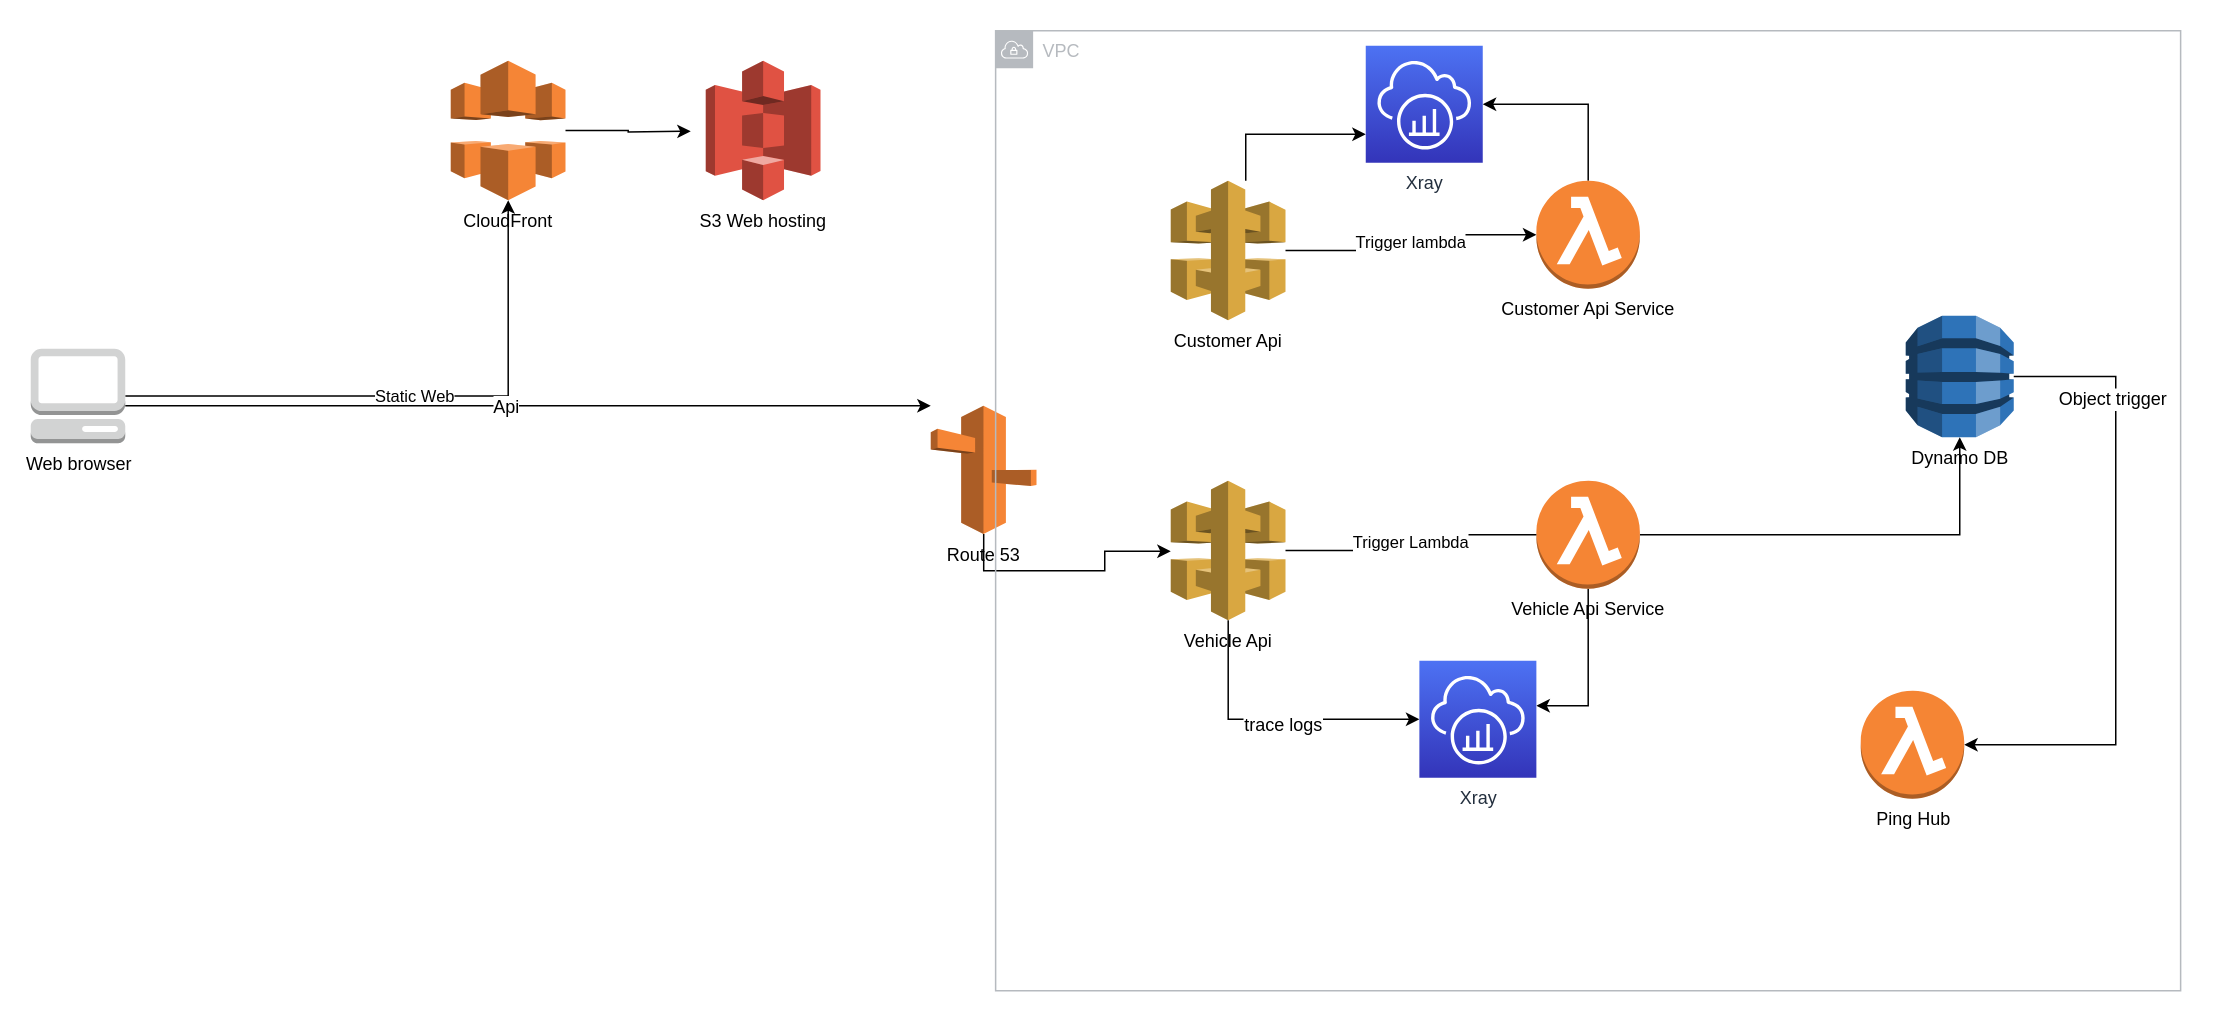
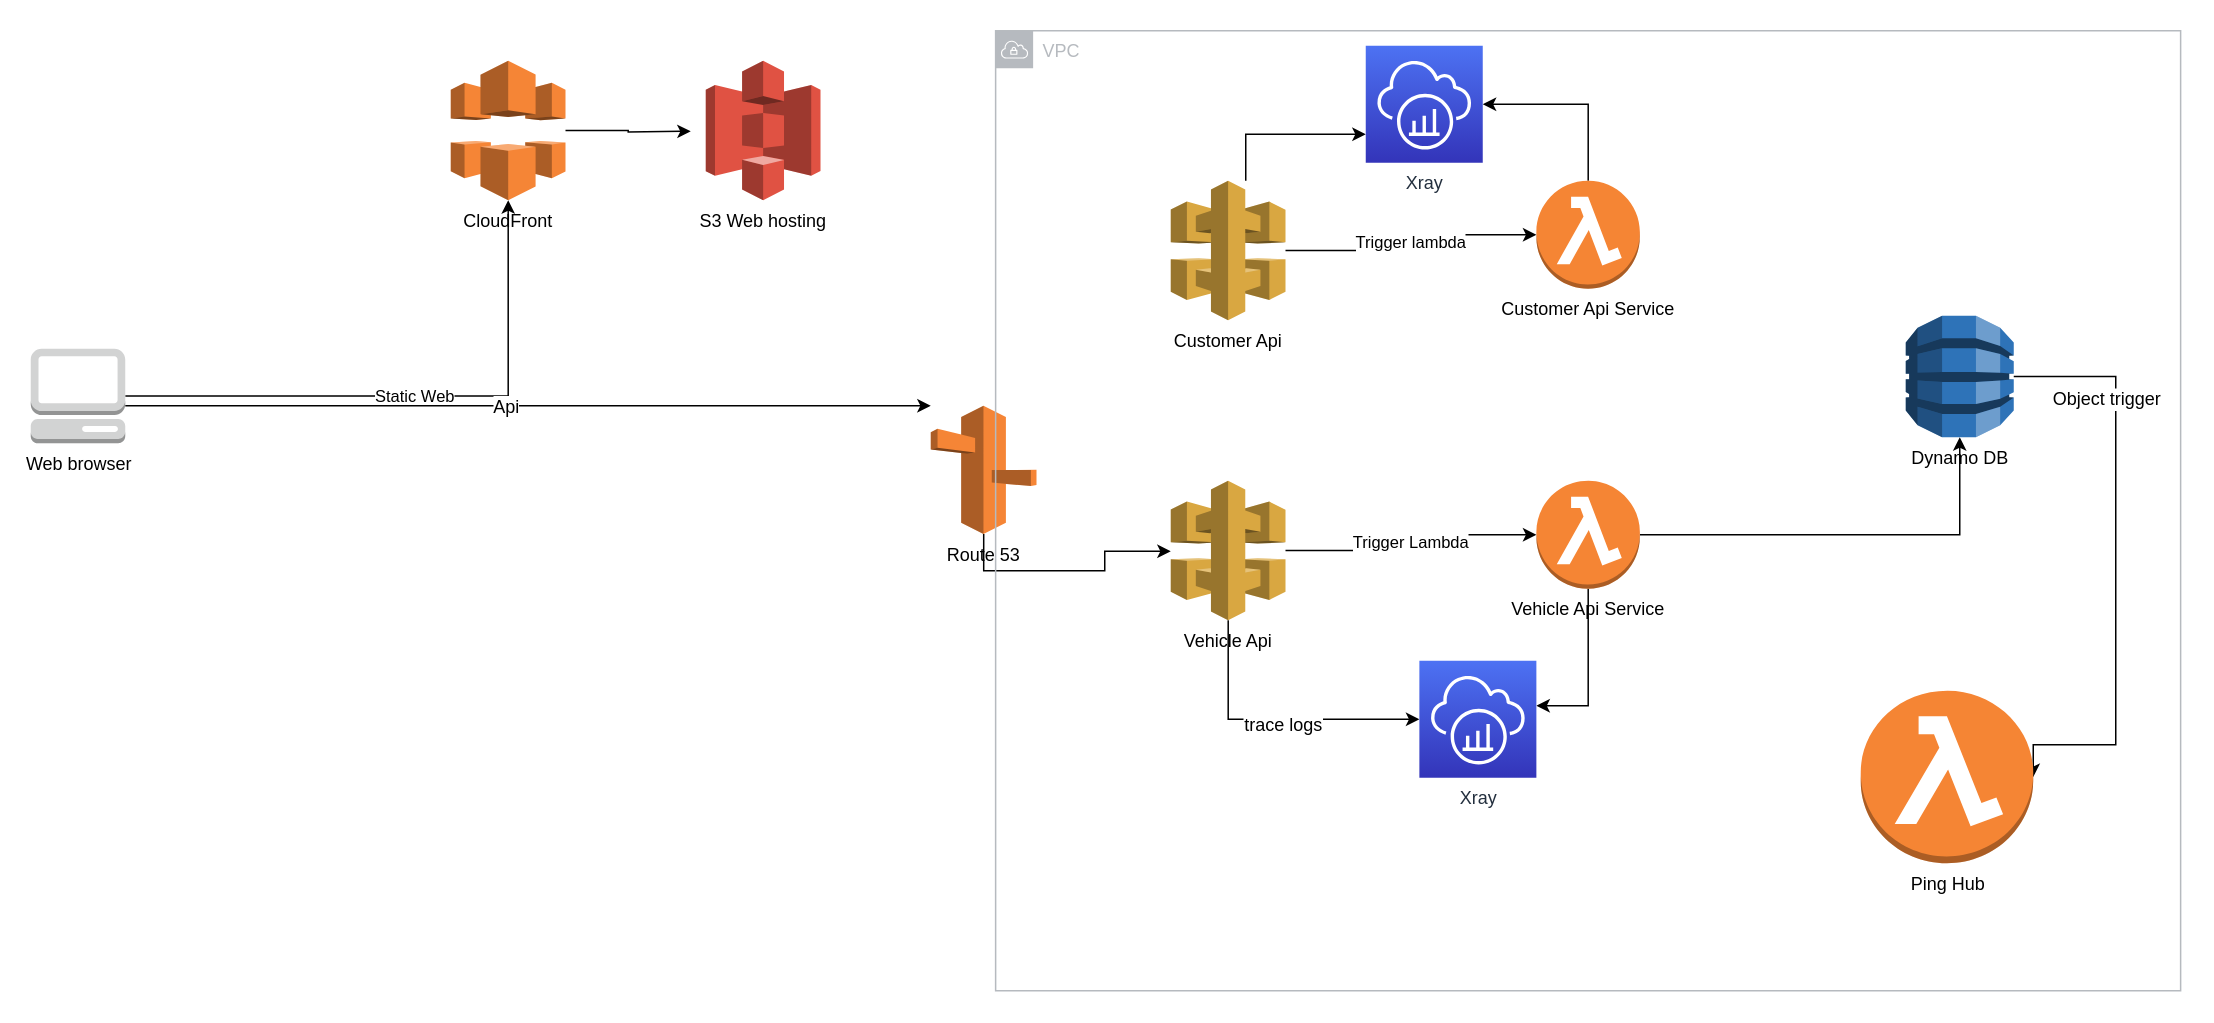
edge "Vehicle Api Service" -- "Vehicle Api": arrowhead none -> classic
node "Ping Hub": size 104x108 -> 173x173
